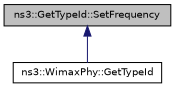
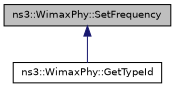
node "ns3::GetTypeId::SetFrequency": label "ns3::GetTypeId::SetFrequency" -> "ns3::WimaxPhy::SetFrequency"
